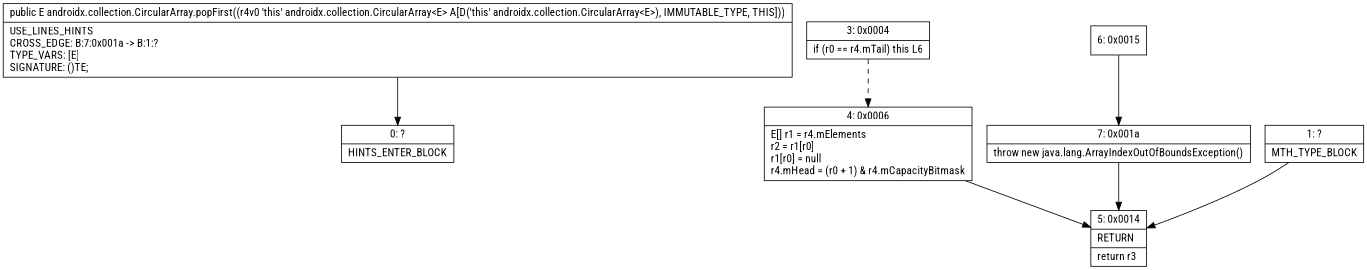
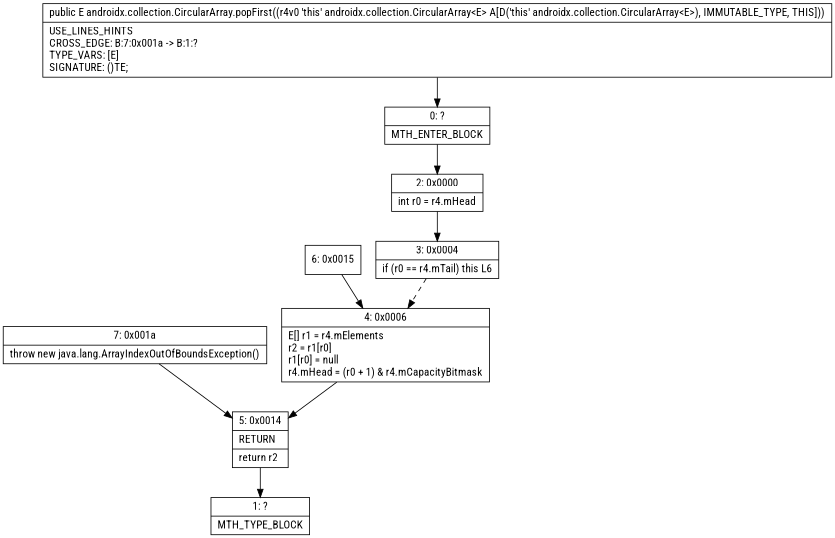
edge "6: 0x0015" -> "7: 0x001a": now "6: 0x0015" -> "4: 0x0006"
node "0: ?": text "HINTS_ENTER_BLOCK" -> "MTH_ENTER_BLOCK"
node "2: 0x0000": added
edge "1: ?" -> "5: 0x0014": reversed
node "5: 0x0014": text "return r3" -> "return r2"
